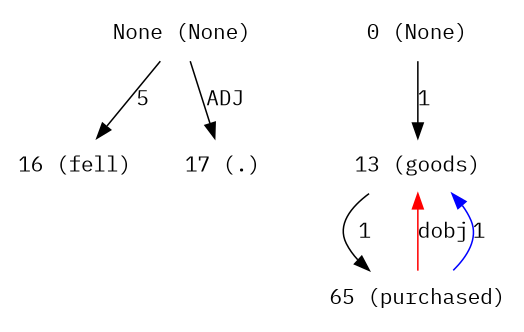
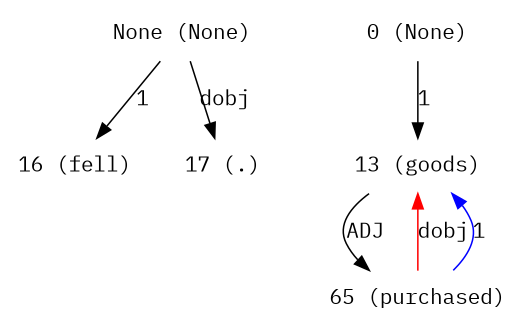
edge "None (None)" -> "16 (fell)": label "5" -> "1"
edge "None (None)" -> "17 (.)": label "ADJ" -> "dobj"
edge "13 (goods)" -> "65 (purchased)": label "1" -> "ADJ"
